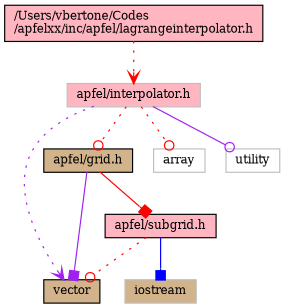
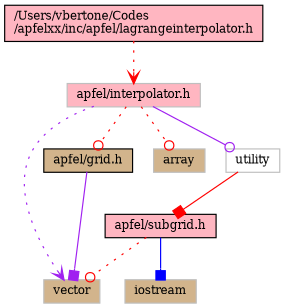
node "array": fillcolor white -> tan
edge "apfel/grid.h" -> "apfel/subgrid.h": now "utility" -> "apfel/subgrid.h"
node "vector": color black -> grey75
